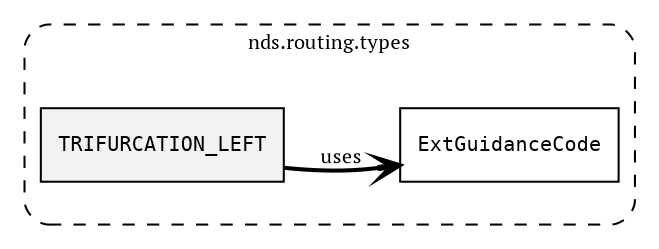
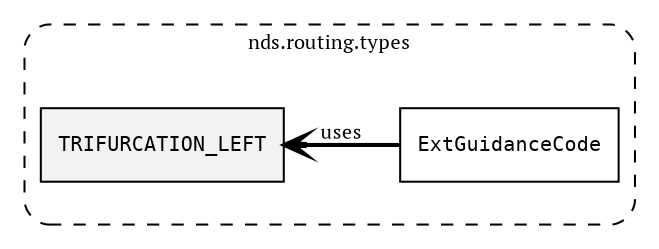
edge "TRIFURCATION_LEFT" -> "ExtGuidanceCode": reversed
